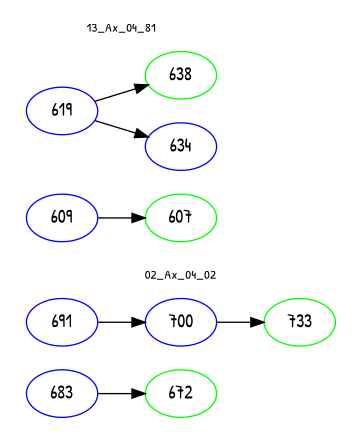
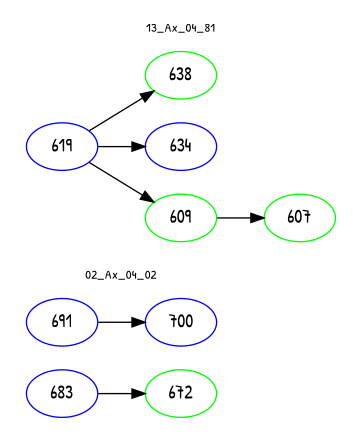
edge "619" -> "609": added
node "609": color blue -> green
node "733": removed
